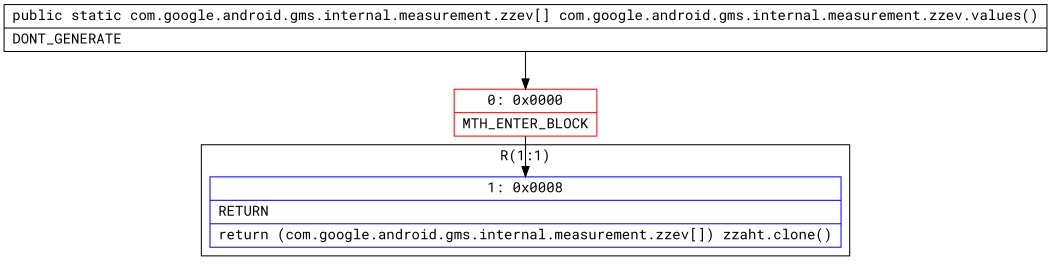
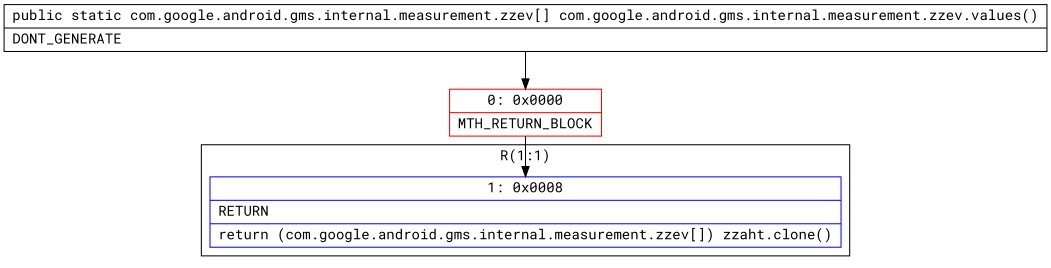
node "0: 0x0000": text "MTH_ENTER_BLOCK" -> "MTH_RETURN_BLOCK"
